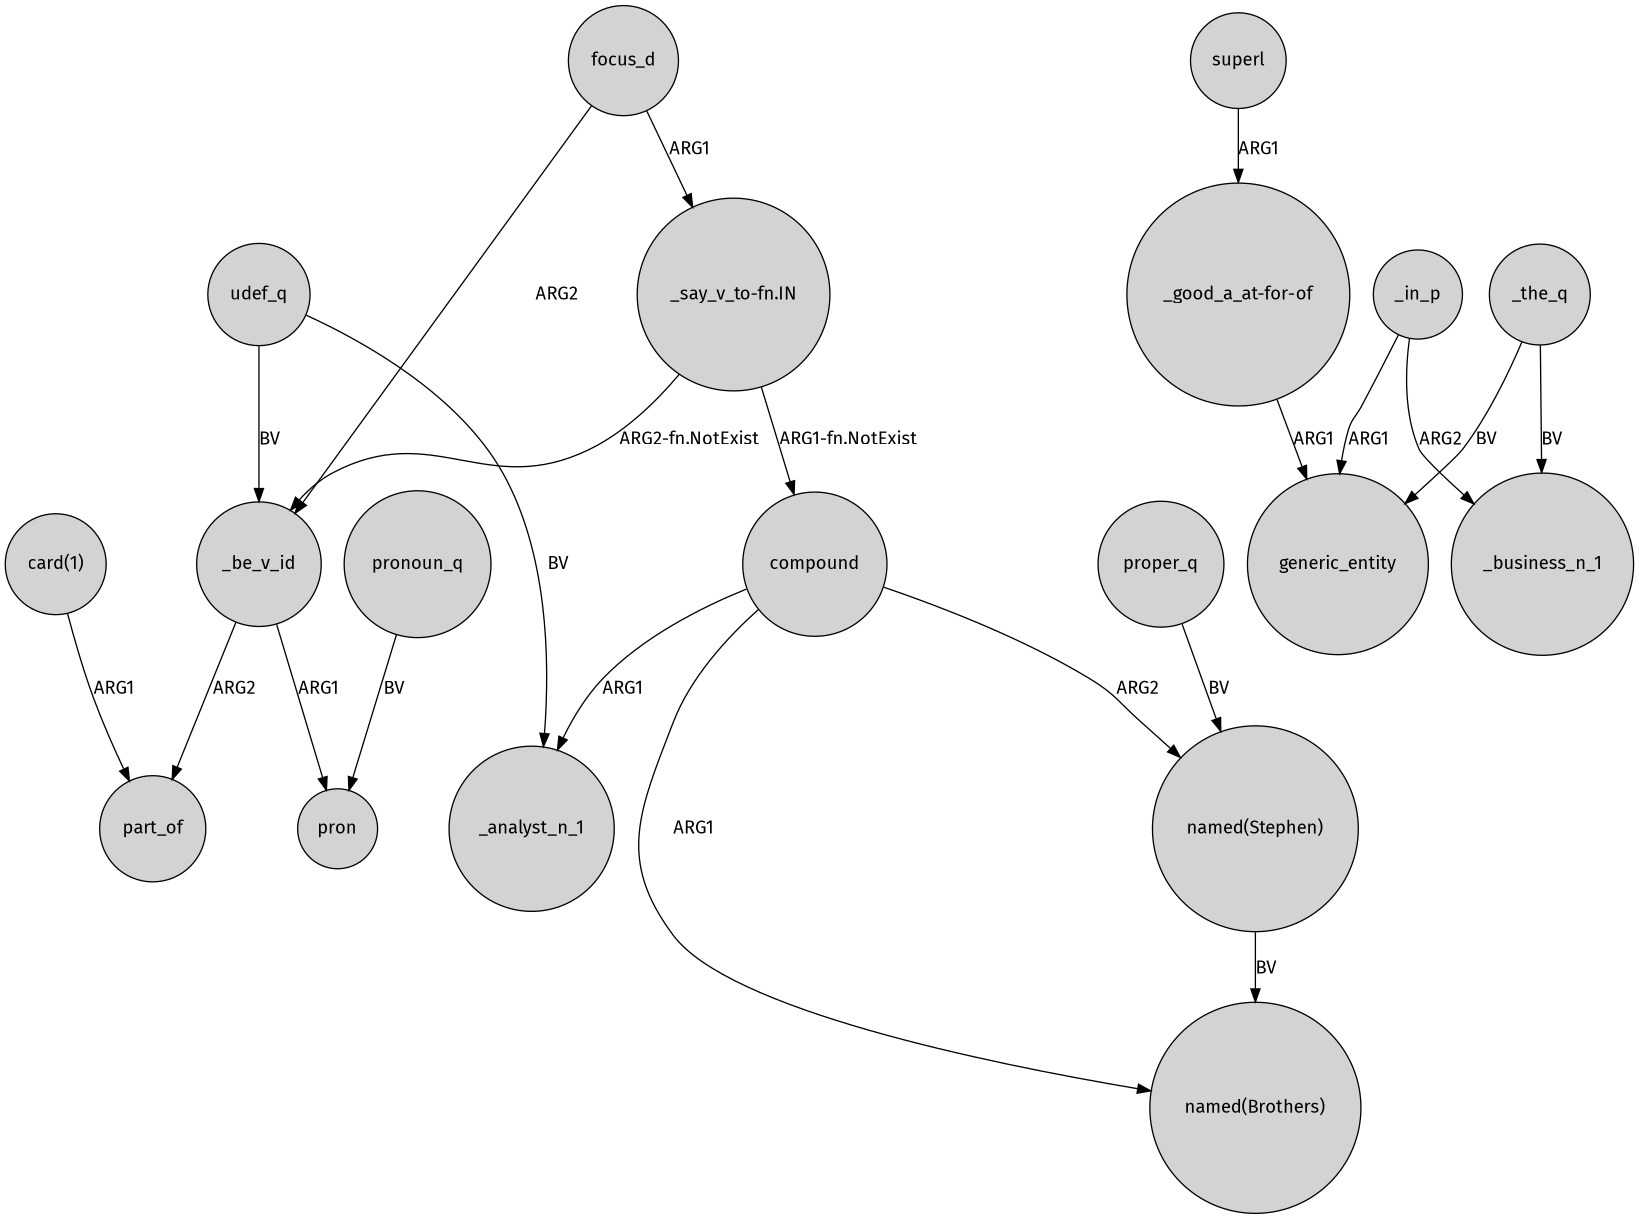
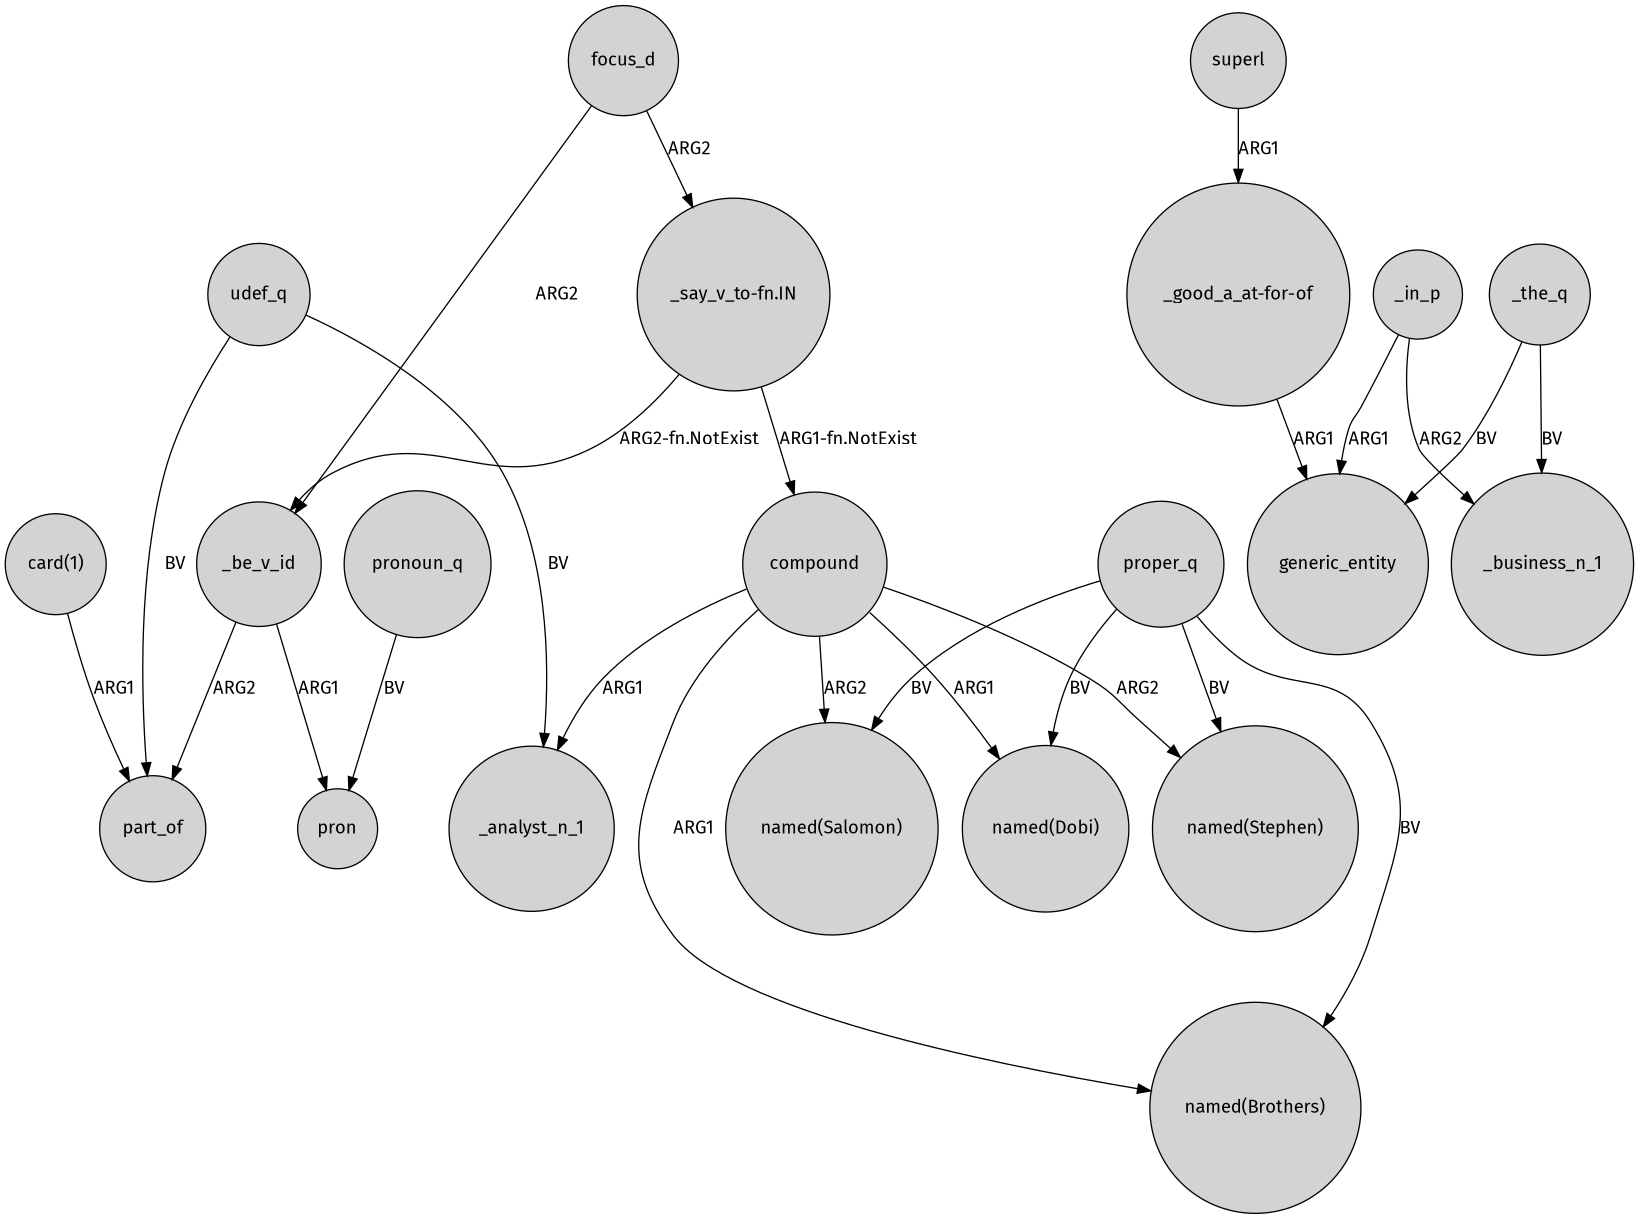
edge "focus_d" -> "_say_v_to-fn.IN": label "ARG1" -> "ARG2"
edge "udef_q" -> "_be_v_id": now "udef_q" -> "part_of"
node "named(Salomon)": added
node "named(Dobi)": added
edge "named(Stephen)" -> "named(Brothers)": now "proper_q" -> "named(Brothers)"
